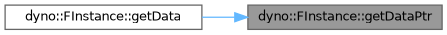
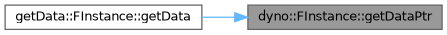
node "dyno::FInstance::getData": label "dyno::FInstance::getData" -> "getData::FInstance::getData"
